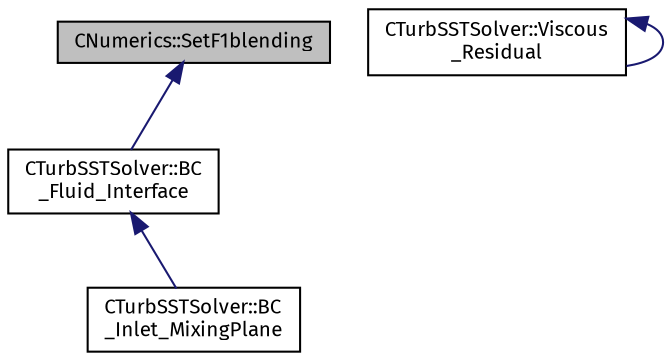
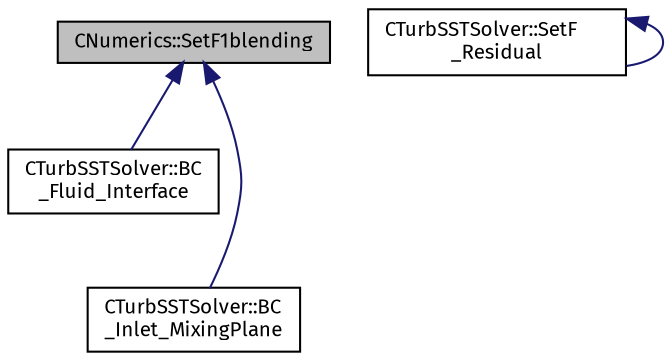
node "CTurbSSTSolver::Viscous _Residual": label "CTurbSSTSolver::Viscous _Residual" -> "CTurbSSTSolver::SetF _Residual"
edge "CTurbSSTSolver::BC _Inlet_MixingPlane" -> "CTurbSSTSolver::BC _Fluid_Interface": now "CTurbSSTSolver::BC _Inlet_MixingPlane" -> "CNumerics::SetF1blending"
